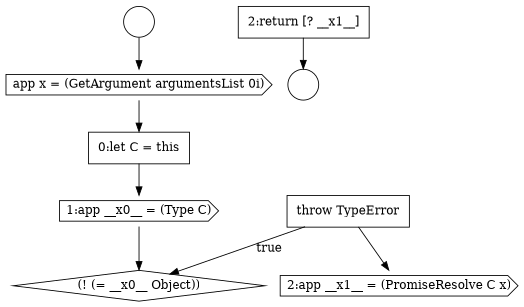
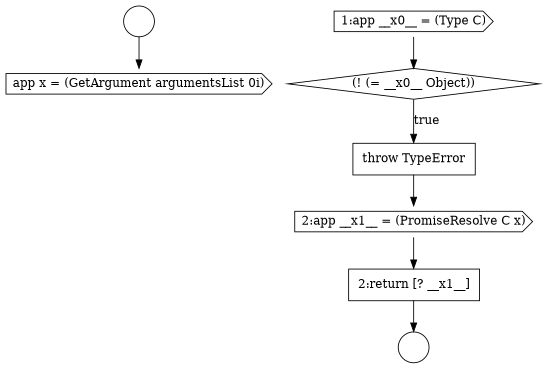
node "0:let C = this": removed
edge "throw TypeError" -> "(! (= __x0__ Object))": reversed
edge "2:app __x1__ = (PromiseResolve C x)" -> "2:return [? __x1__]": added
